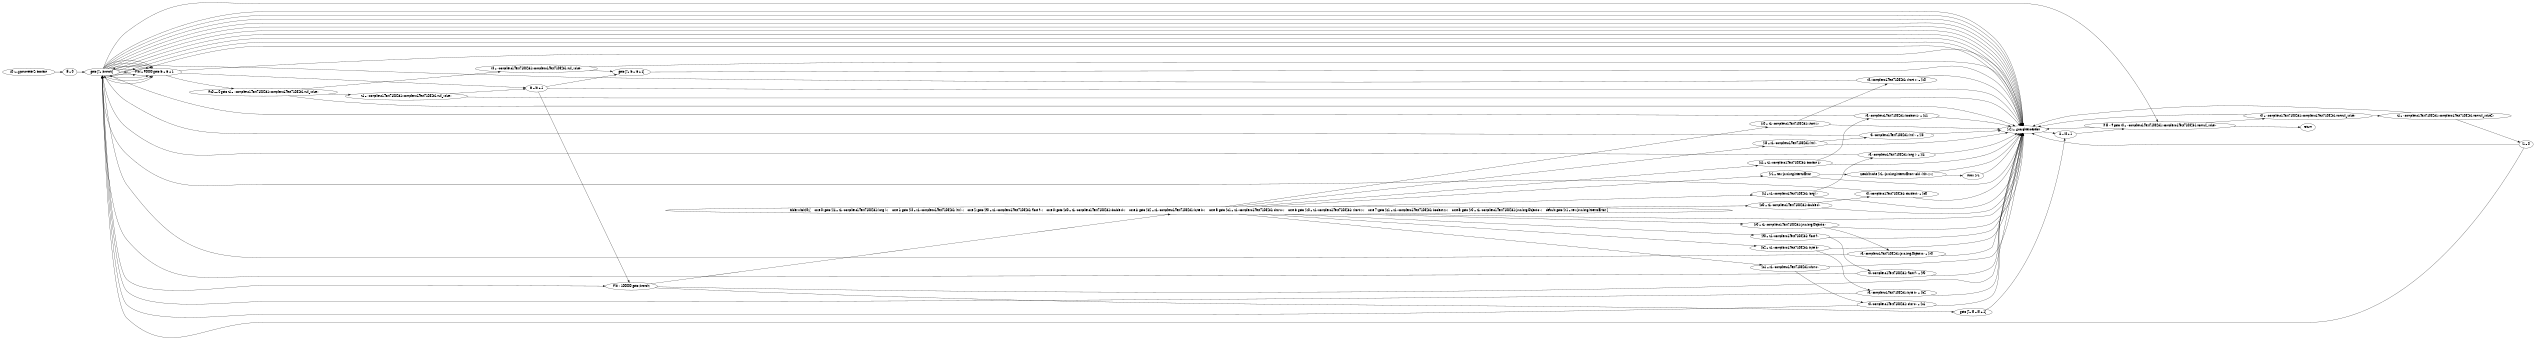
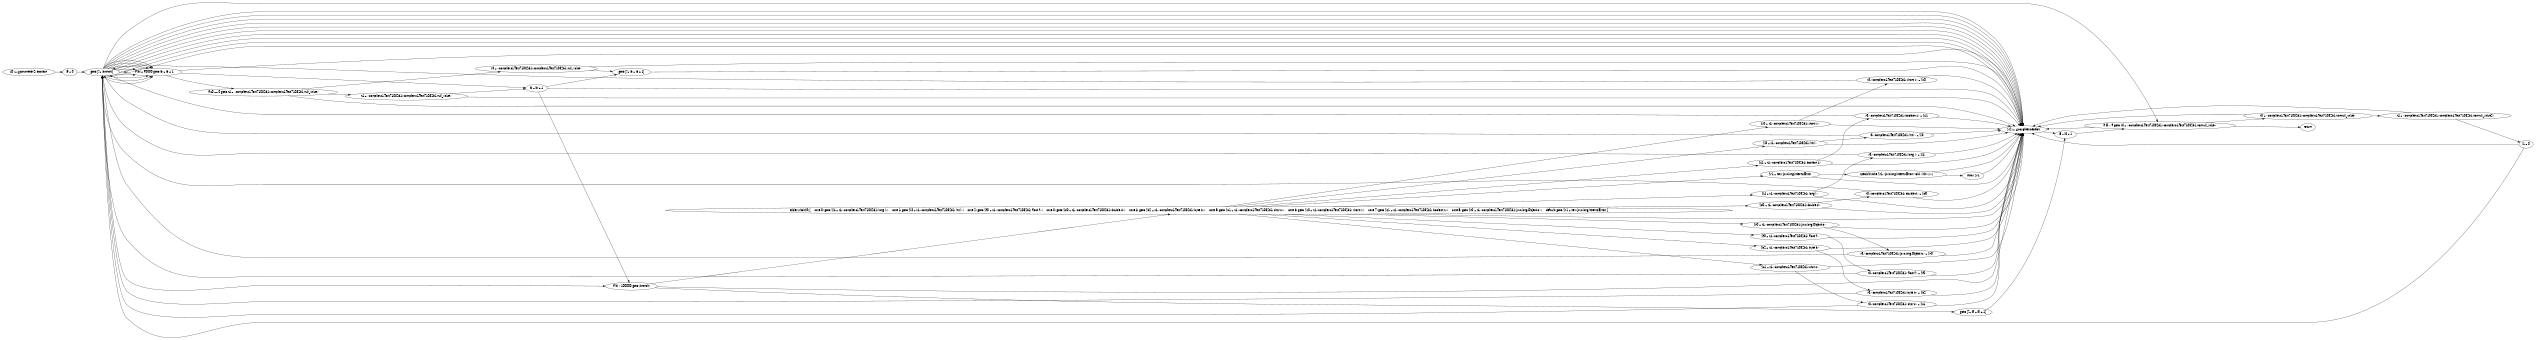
node "i4 = i5 + 1": label "i4 = i5 + 1" -> "i5 = i5 + 1"
